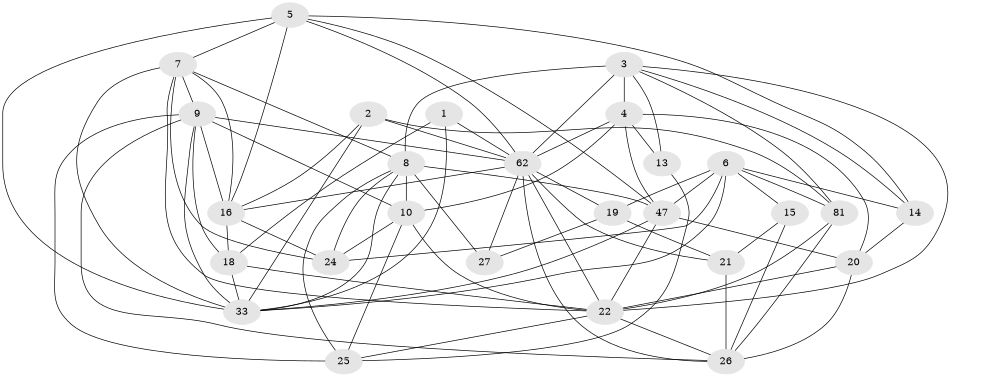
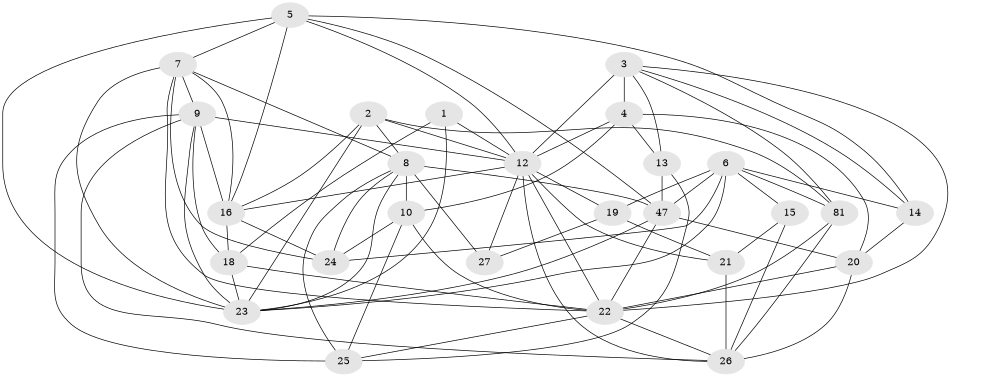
edge "3" -- "8": now "2" -- "8"
edge "9" -- "10": removed
node "62": label "62" -> "12"
edge "4" -- "47": now "13" -- "47"
node "33": label "33" -> "23"
